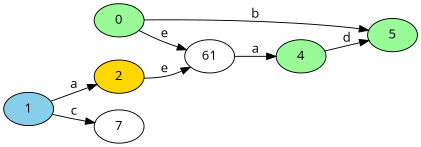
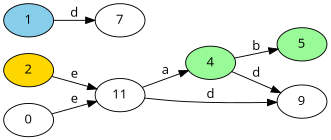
node "0": fillcolor palegreen -> white
edge "0" -> "5": removed, label "b"
edge "4" -> "5": label "d" -> "b"
node "61": label "61" -> "11"
edge "1" -> "2": removed, label "a"
node "9": added
edge "1" -> "7": label "c" -> "d"
